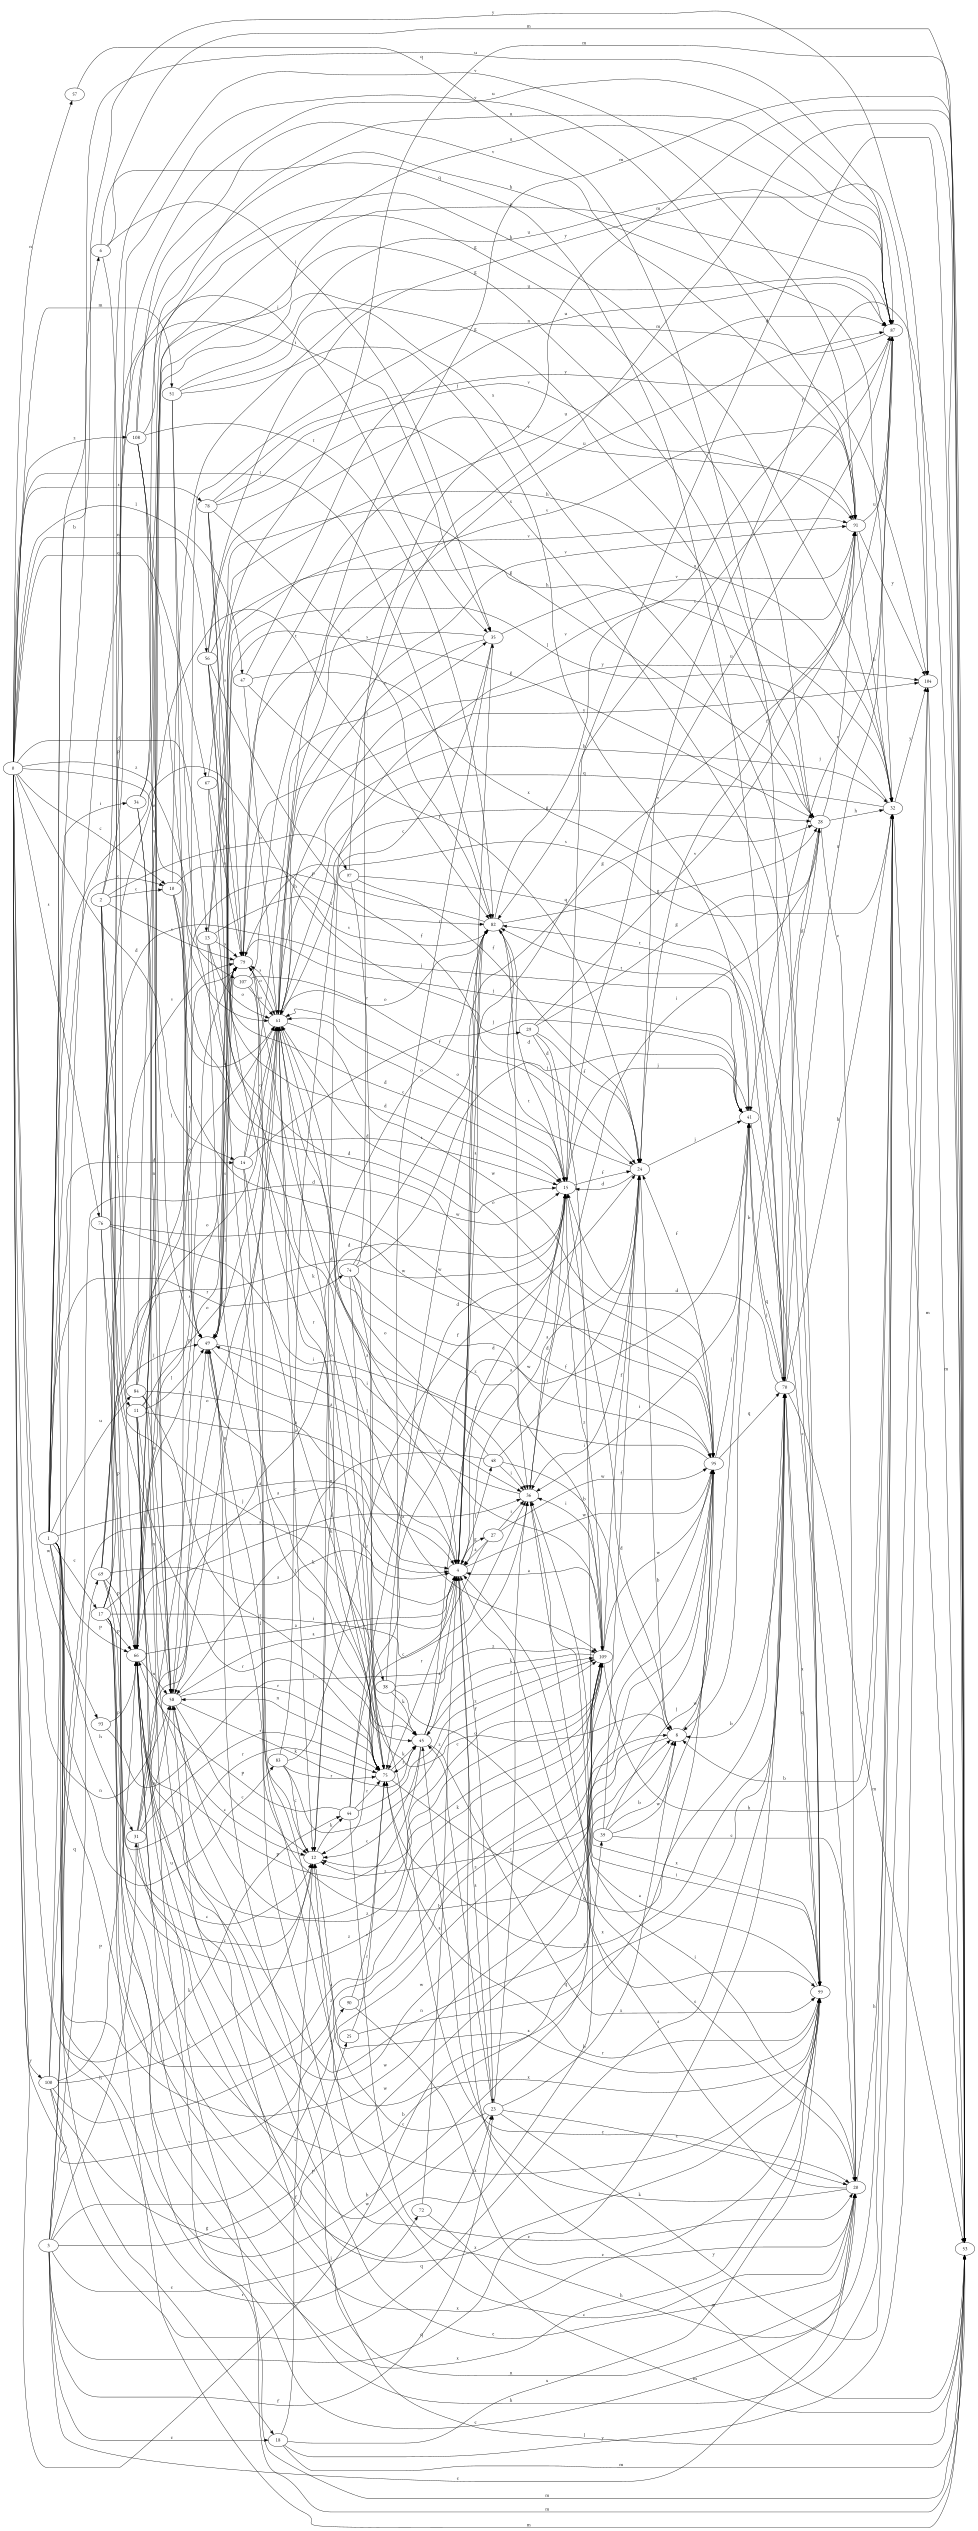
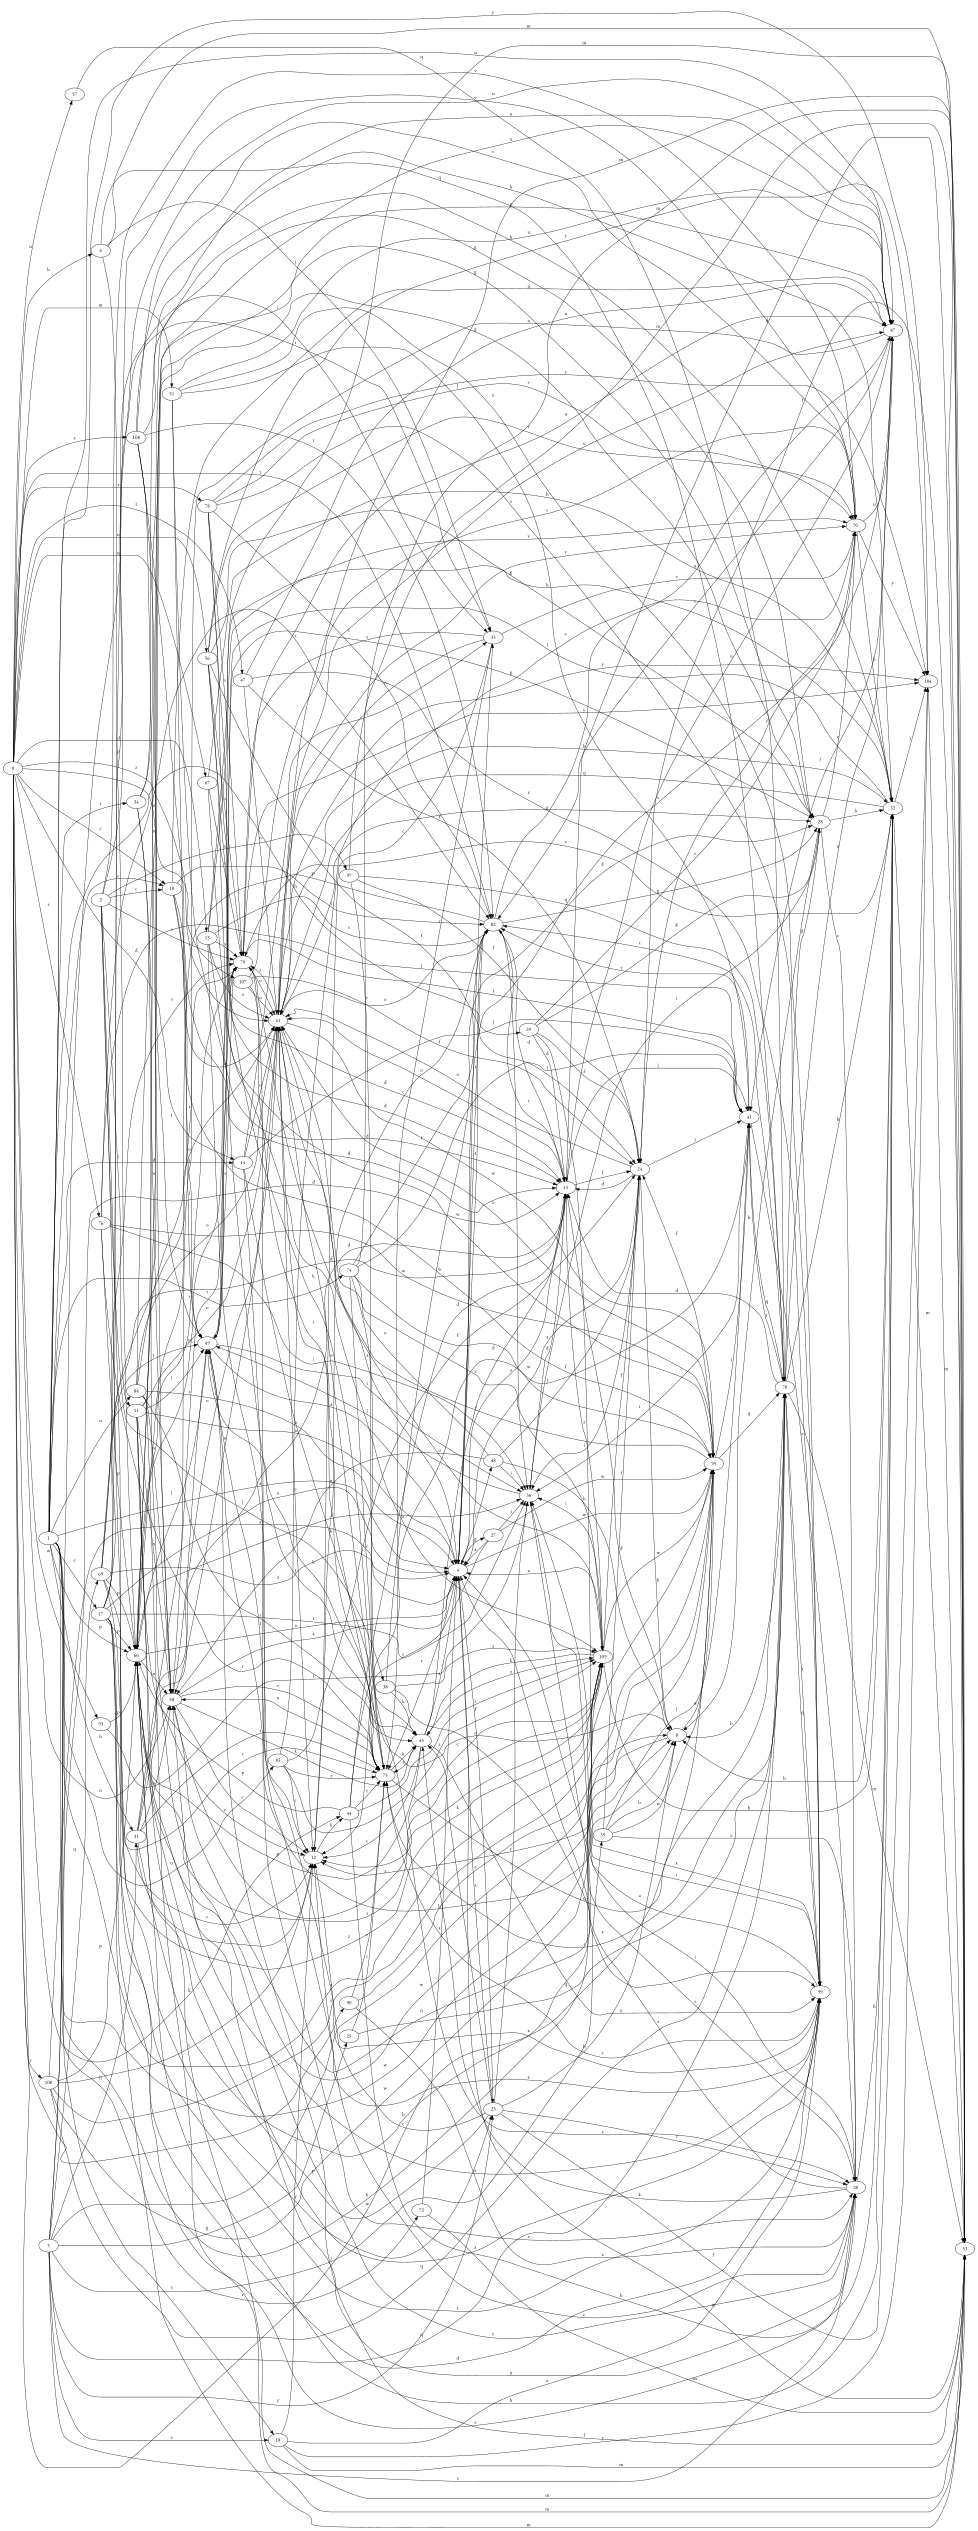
edge "100" -> "6": now "0" -> "6"
edge "79" -> "49": now "66" -> "49"
edge "69" -> "99": label "x" -> "d"
